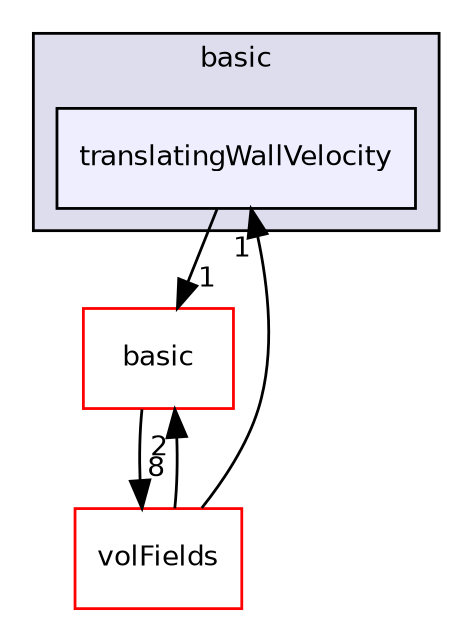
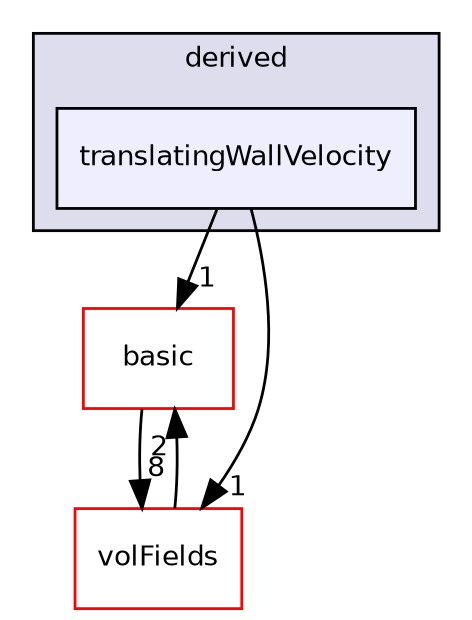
cluster "basic": label "basic" -> "derived"
edge "volFields" -> "translatingWallVelocity": reversed
